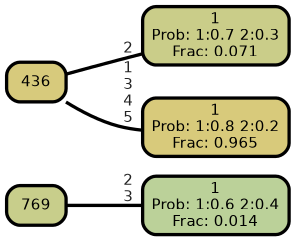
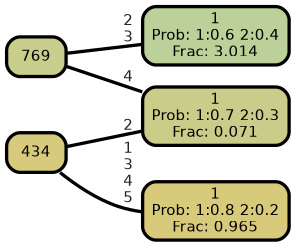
edge "769" -- "1 Prob: 1:0.7 2:0.3 Frac: 0.071": added, label "4"
node "436": label "436" -> "434"
node "1 Prob: 1:0.6 2:0.4 Frac: 0.014": label "1 Prob: 1:0.6 2:0.4 Frac: 0.014" -> "1 Prob: 1:0.6 2:0.4 Frac: 3.014"
